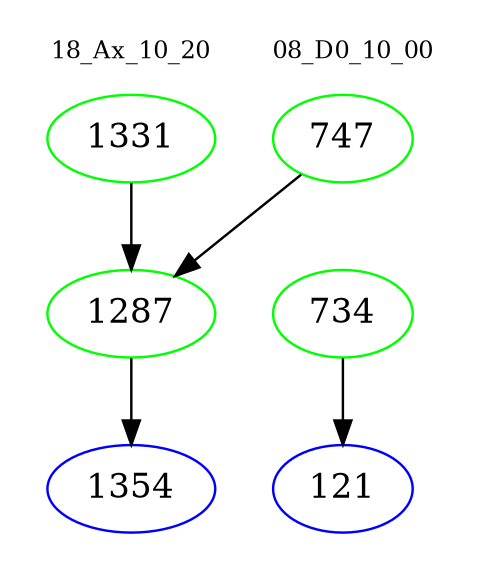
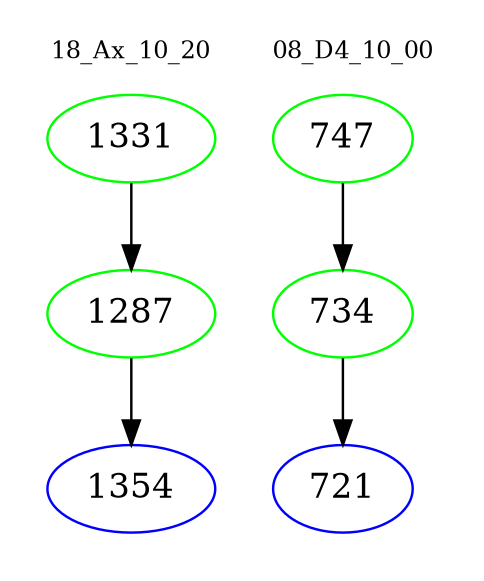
cluster "08_D0_10_00": label "08_D0_10_00" -> "08_D4_10_00"
edge "747" -> "1287": now "747" -> "734"
node "121": label "121" -> "721"
